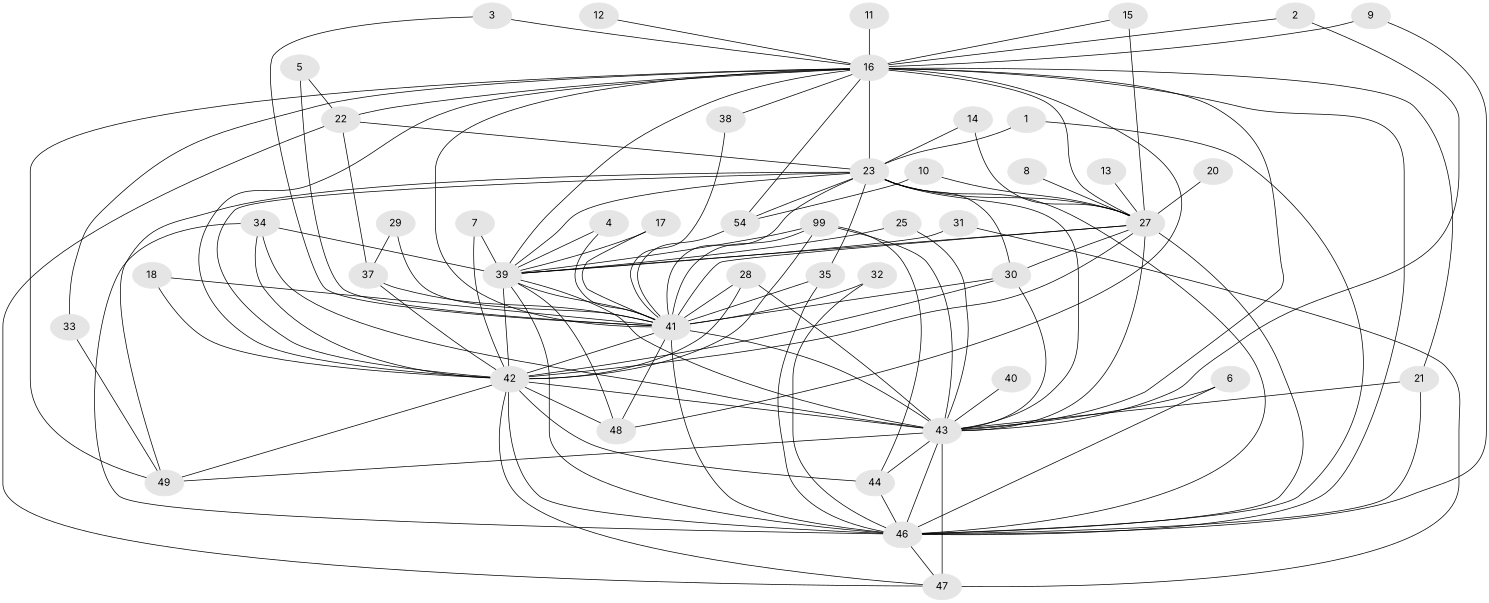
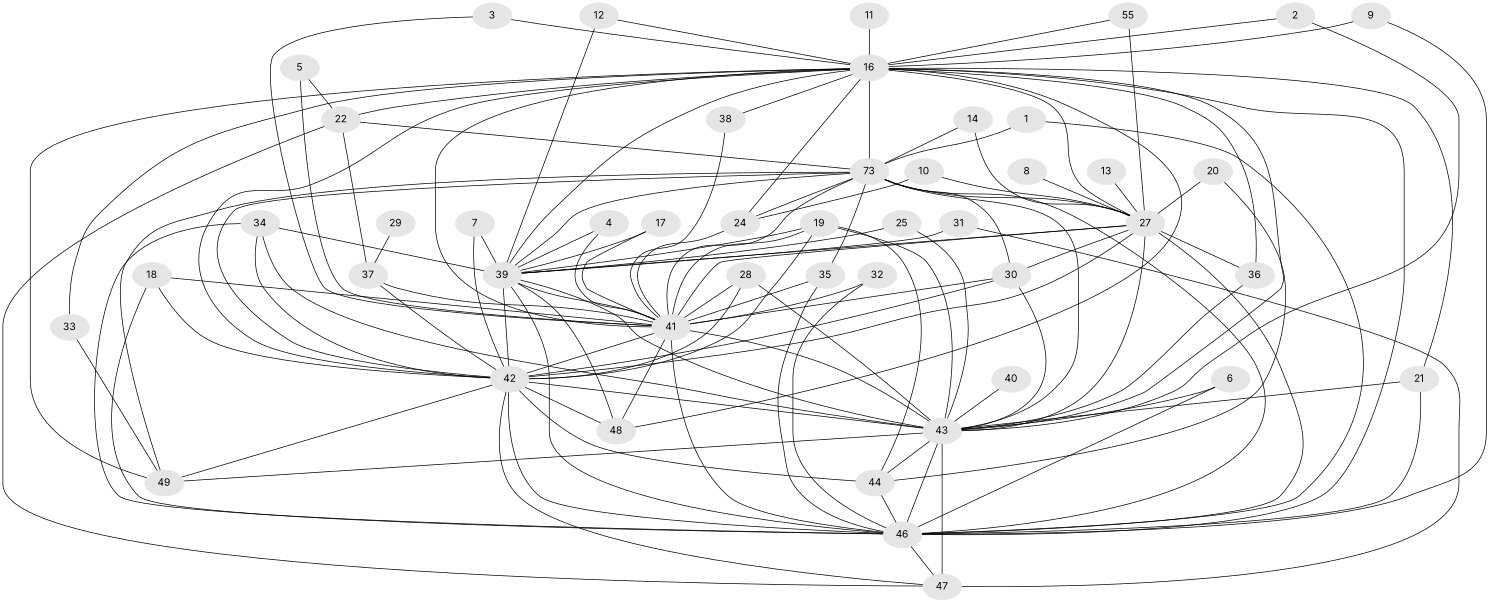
node "15": label "15" -> "55"
edge "12" -- "39": added
node "23": label "23" -> "73"
node "54": label "54" -> "24"
node "99": label "99" -> "19"
node "36": added
edge "29" -- "41": removed
edge "20" -- "44": added
edge "18" -- "46": added
